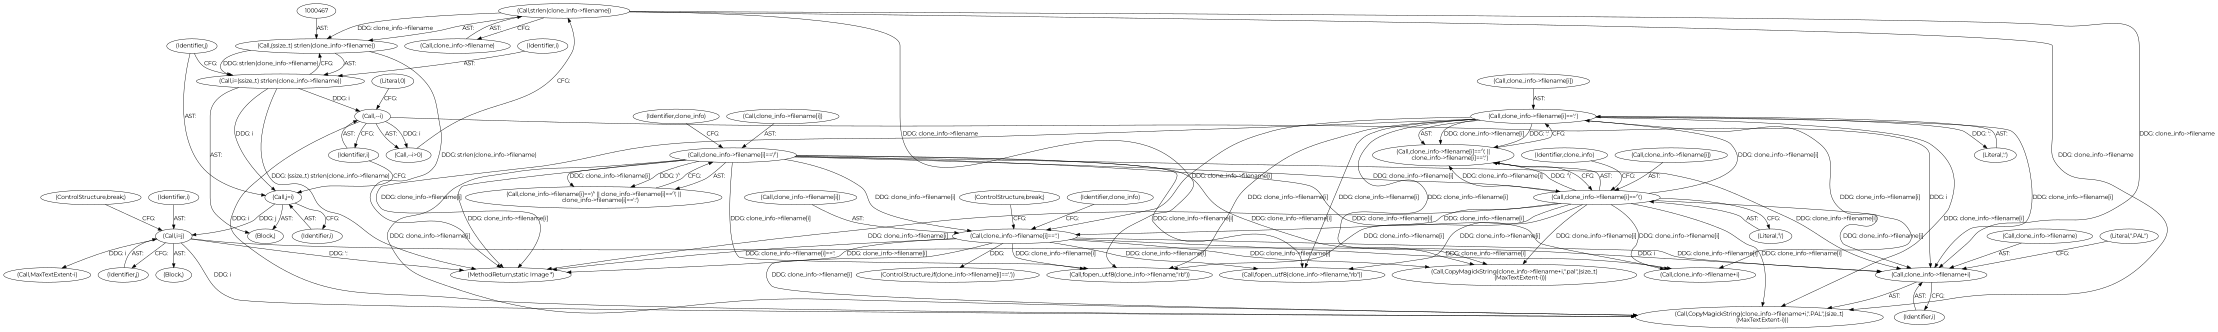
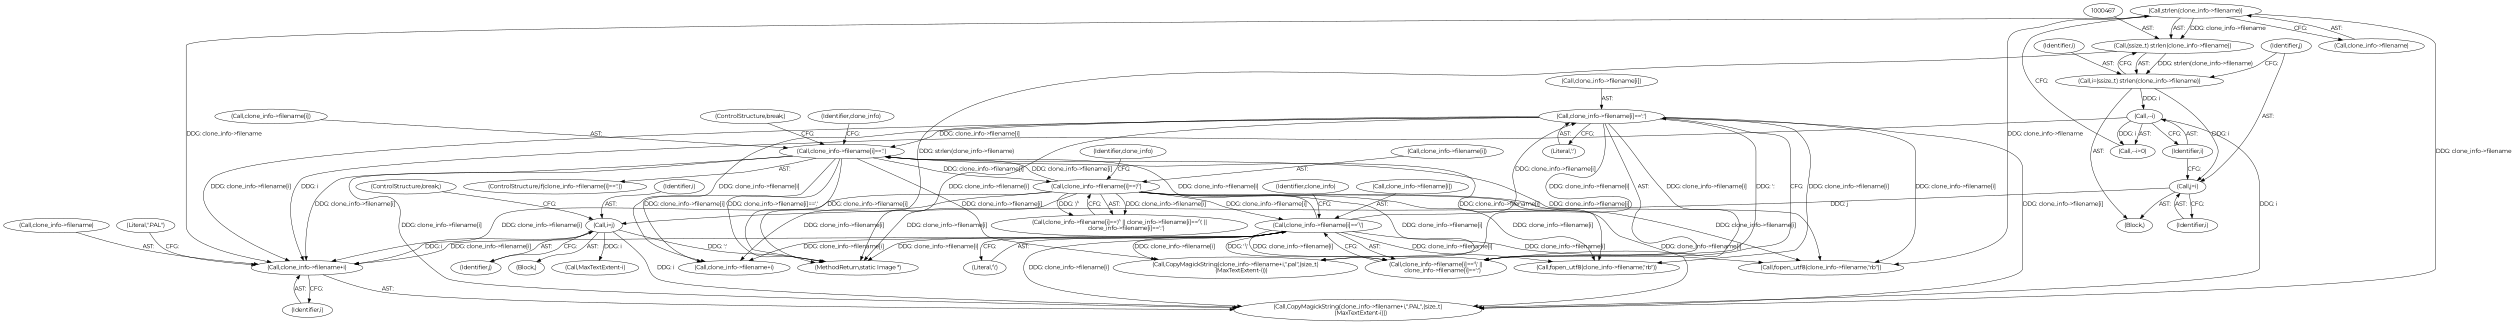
node "(Literal,0)": removed
edge "(Call,clone_info->filename[i]==':')" -> "(Literal,':')": label "DDG: ':'" -> "CFG: "
edge "(Call,clone_info->filename[i]=='.')" -> "(Call,clone_info->filename[i]=='/')": added, label "DDG: clone_info->filename[i]"
edge "(Call,i=(ssize_t) strlen(clone_info->filename))" -> "(MethodReturn,static Image *)": removed, label "DDG: (ssize_t) strlen(clone_info->filename)"
edge "(Call,clone_info->filename[i]=='.')" -> "(ControlStructure,if(clone_info->filename[i]=='.'))": label "DDG: " -> "AST: "
